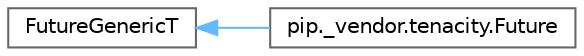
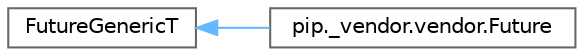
node "pip._vendor.tenacity.Future": label "pip._vendor.tenacity.Future" -> "pip._vendor.vendor.Future"
